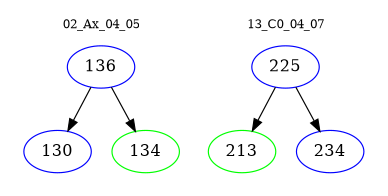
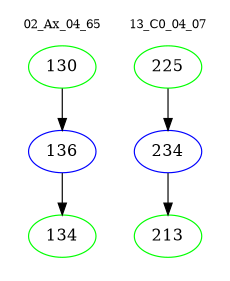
cluster "02_Ax_04_05": label "02_Ax_04_05" -> "02_Ax_04_65"
node "225": color blue -> green
edge "136" -> "130": reversed
edge "225" -> "213": now "234" -> "213"
node "130": color blue -> green
